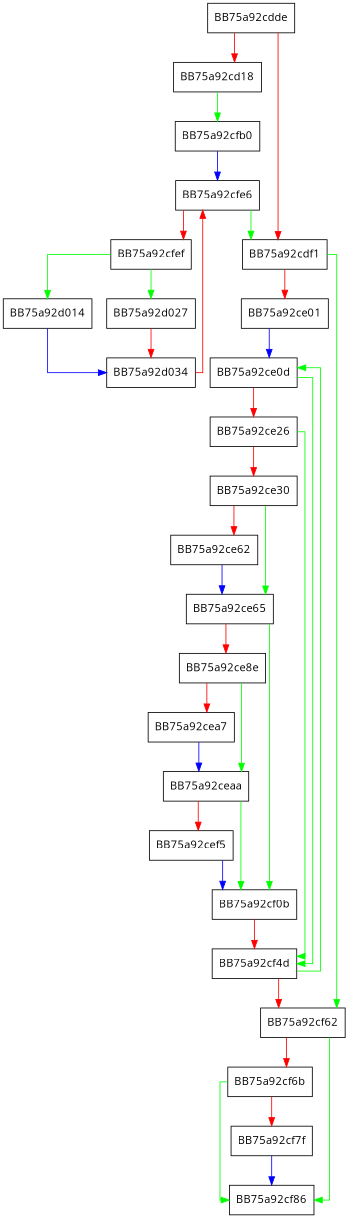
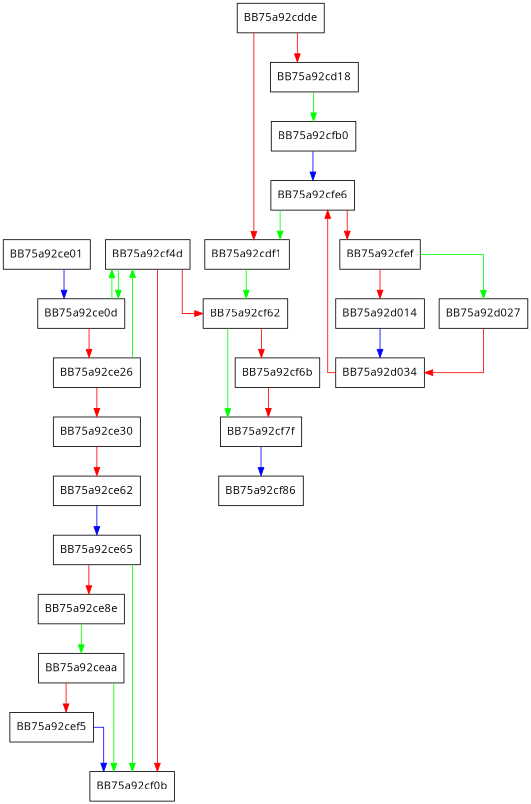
edge "BB75a92cfef" -> "BB75a92d014": color green -> red
edge "BB75a92cdf1" -> "BB75a92ce01": removed
edge "BB75a92ce30" -> "BB75a92ce65": removed
node "BB75a92cea7": removed
edge "BB75a92cf0b" -> "BB75a92cf4d": reversed
edge "BB75a92cf62" -> "BB75a92cf86": now "BB75a92cf62" -> "BB75a92cf7f"
edge "BB75a92cf6b" -> "BB75a92cf86": removed
